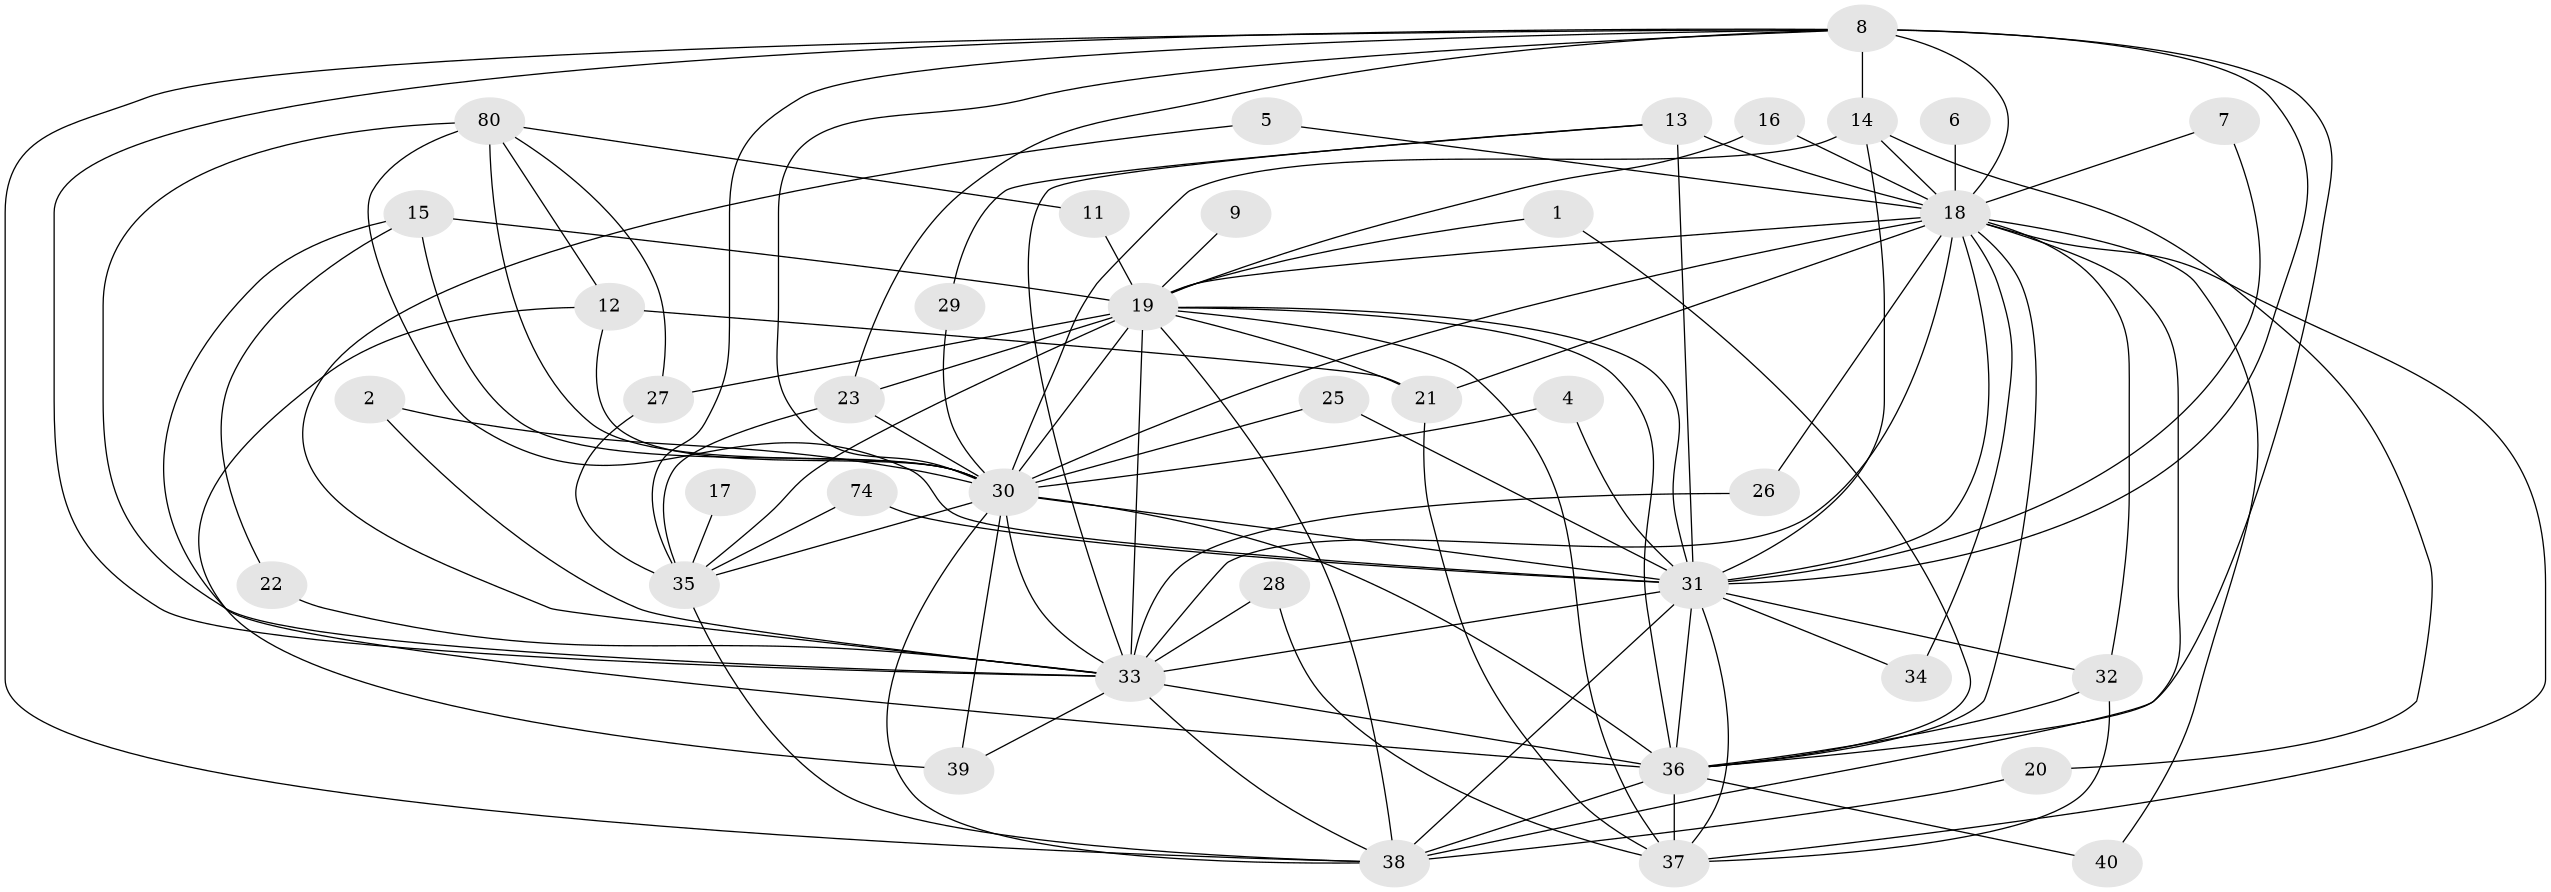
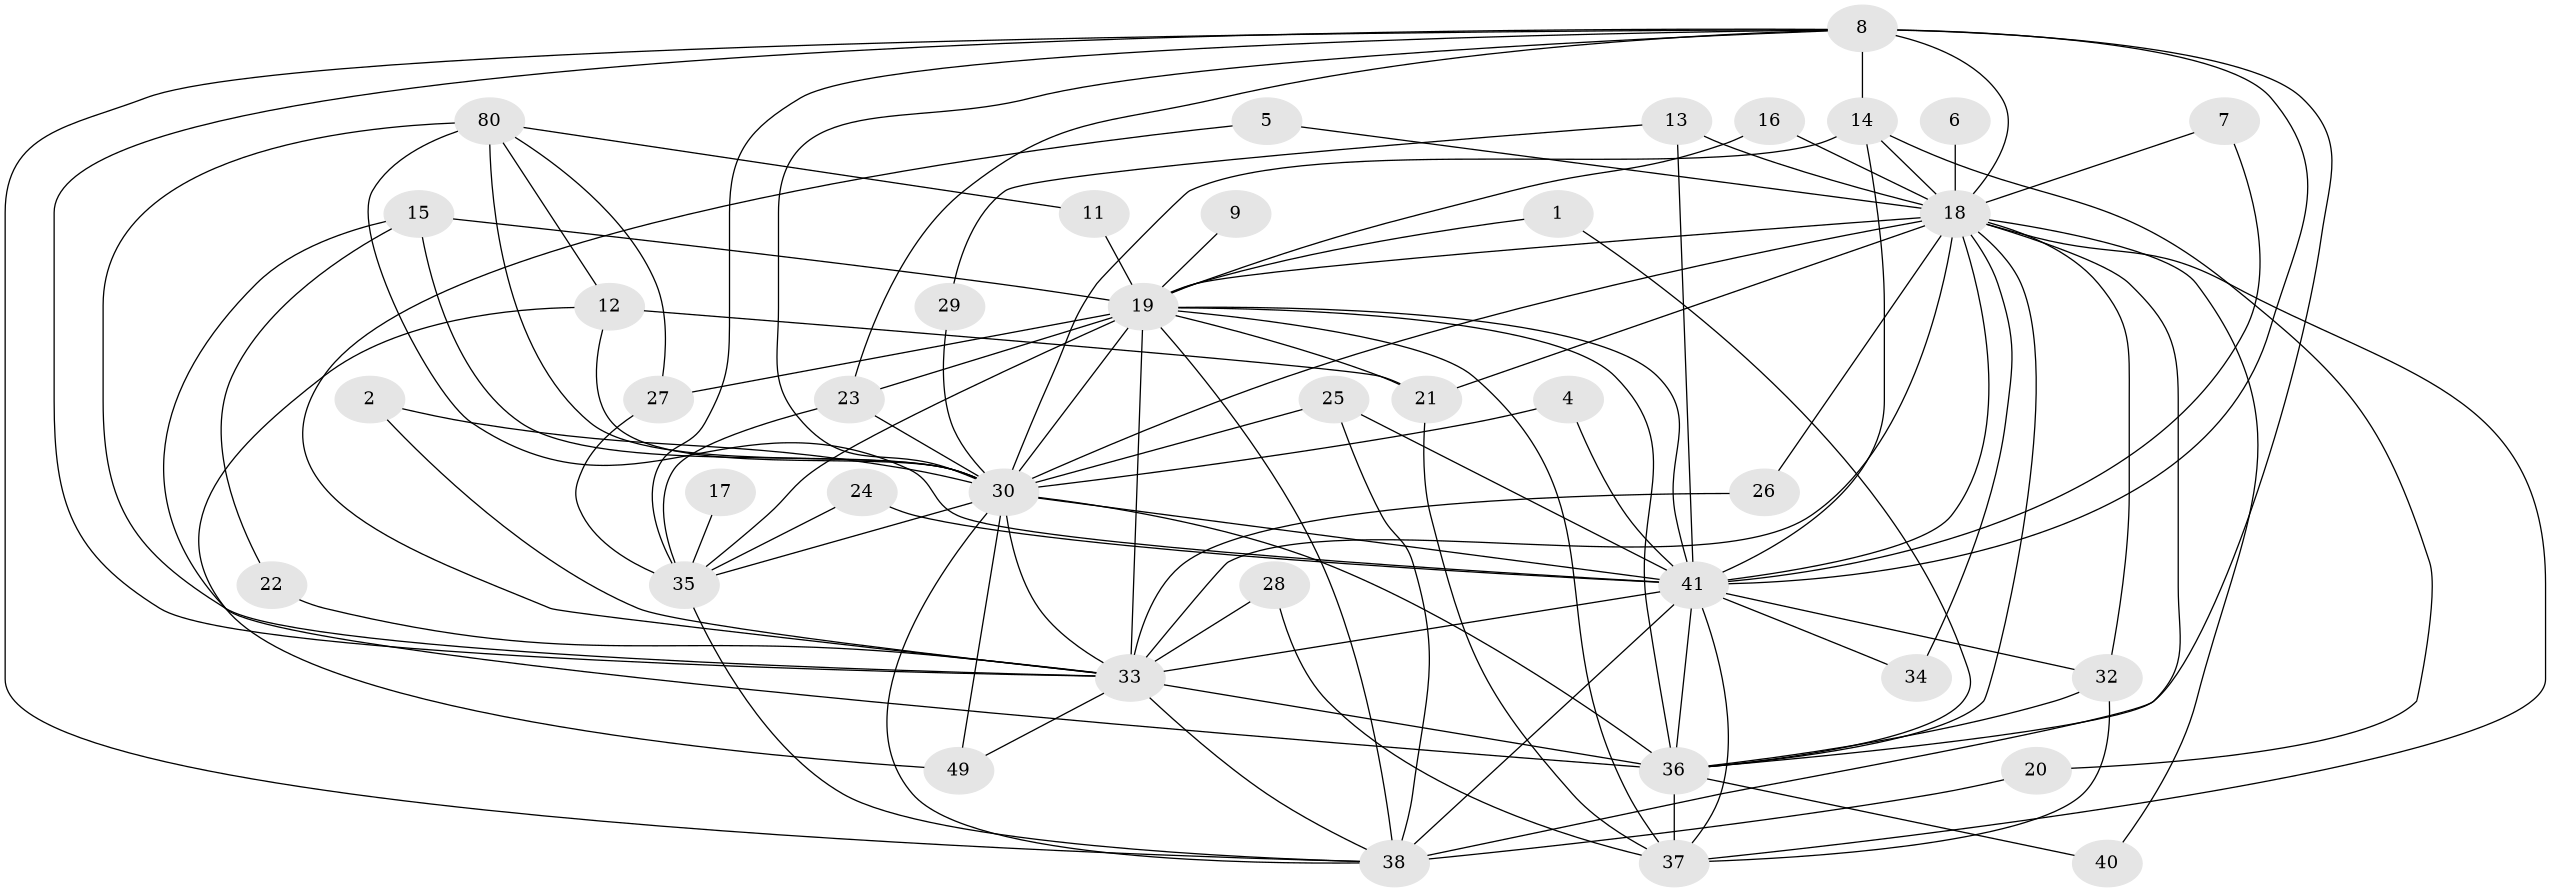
edge "13" -- "33": removed
node "74": label "74" -> "24"
node "31": label "31" -> "41"
node "39": label "39" -> "49"
edge "36" -- "38": now "25" -- "38"
